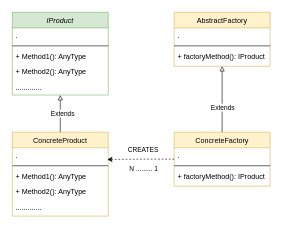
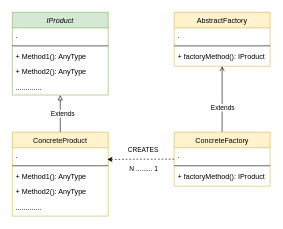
edge "ConcreteFactory" -> "AbstractFactory": arrowhead block -> open
